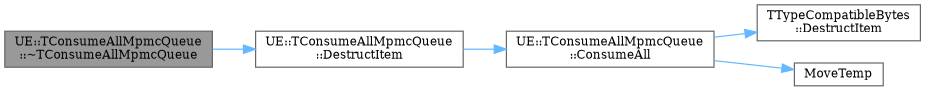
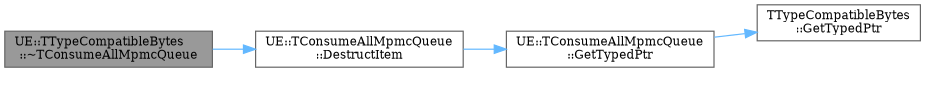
node "TTypeCompatibleBytes ::DestructItem": label "TTypeCompatibleBytes ::DestructItem" -> "TTypeCompatibleBytes ::GetTypedPtr"
node "UE::TConsumeAllMpmcQueue ::~TConsumeAllMpmcQueue": label "UE::TConsumeAllMpmcQueue ::~TConsumeAllMpmcQueue" -> "UE::TTypeCompatibleBytes ::~TConsumeAllMpmcQueue"
node "UE::TConsumeAllMpmcQueue ::ConsumeAll": label "UE::TConsumeAllMpmcQueue ::ConsumeAll" -> "UE::TConsumeAllMpmcQueue ::GetTypedPtr"
node "MoveTemp": removed
